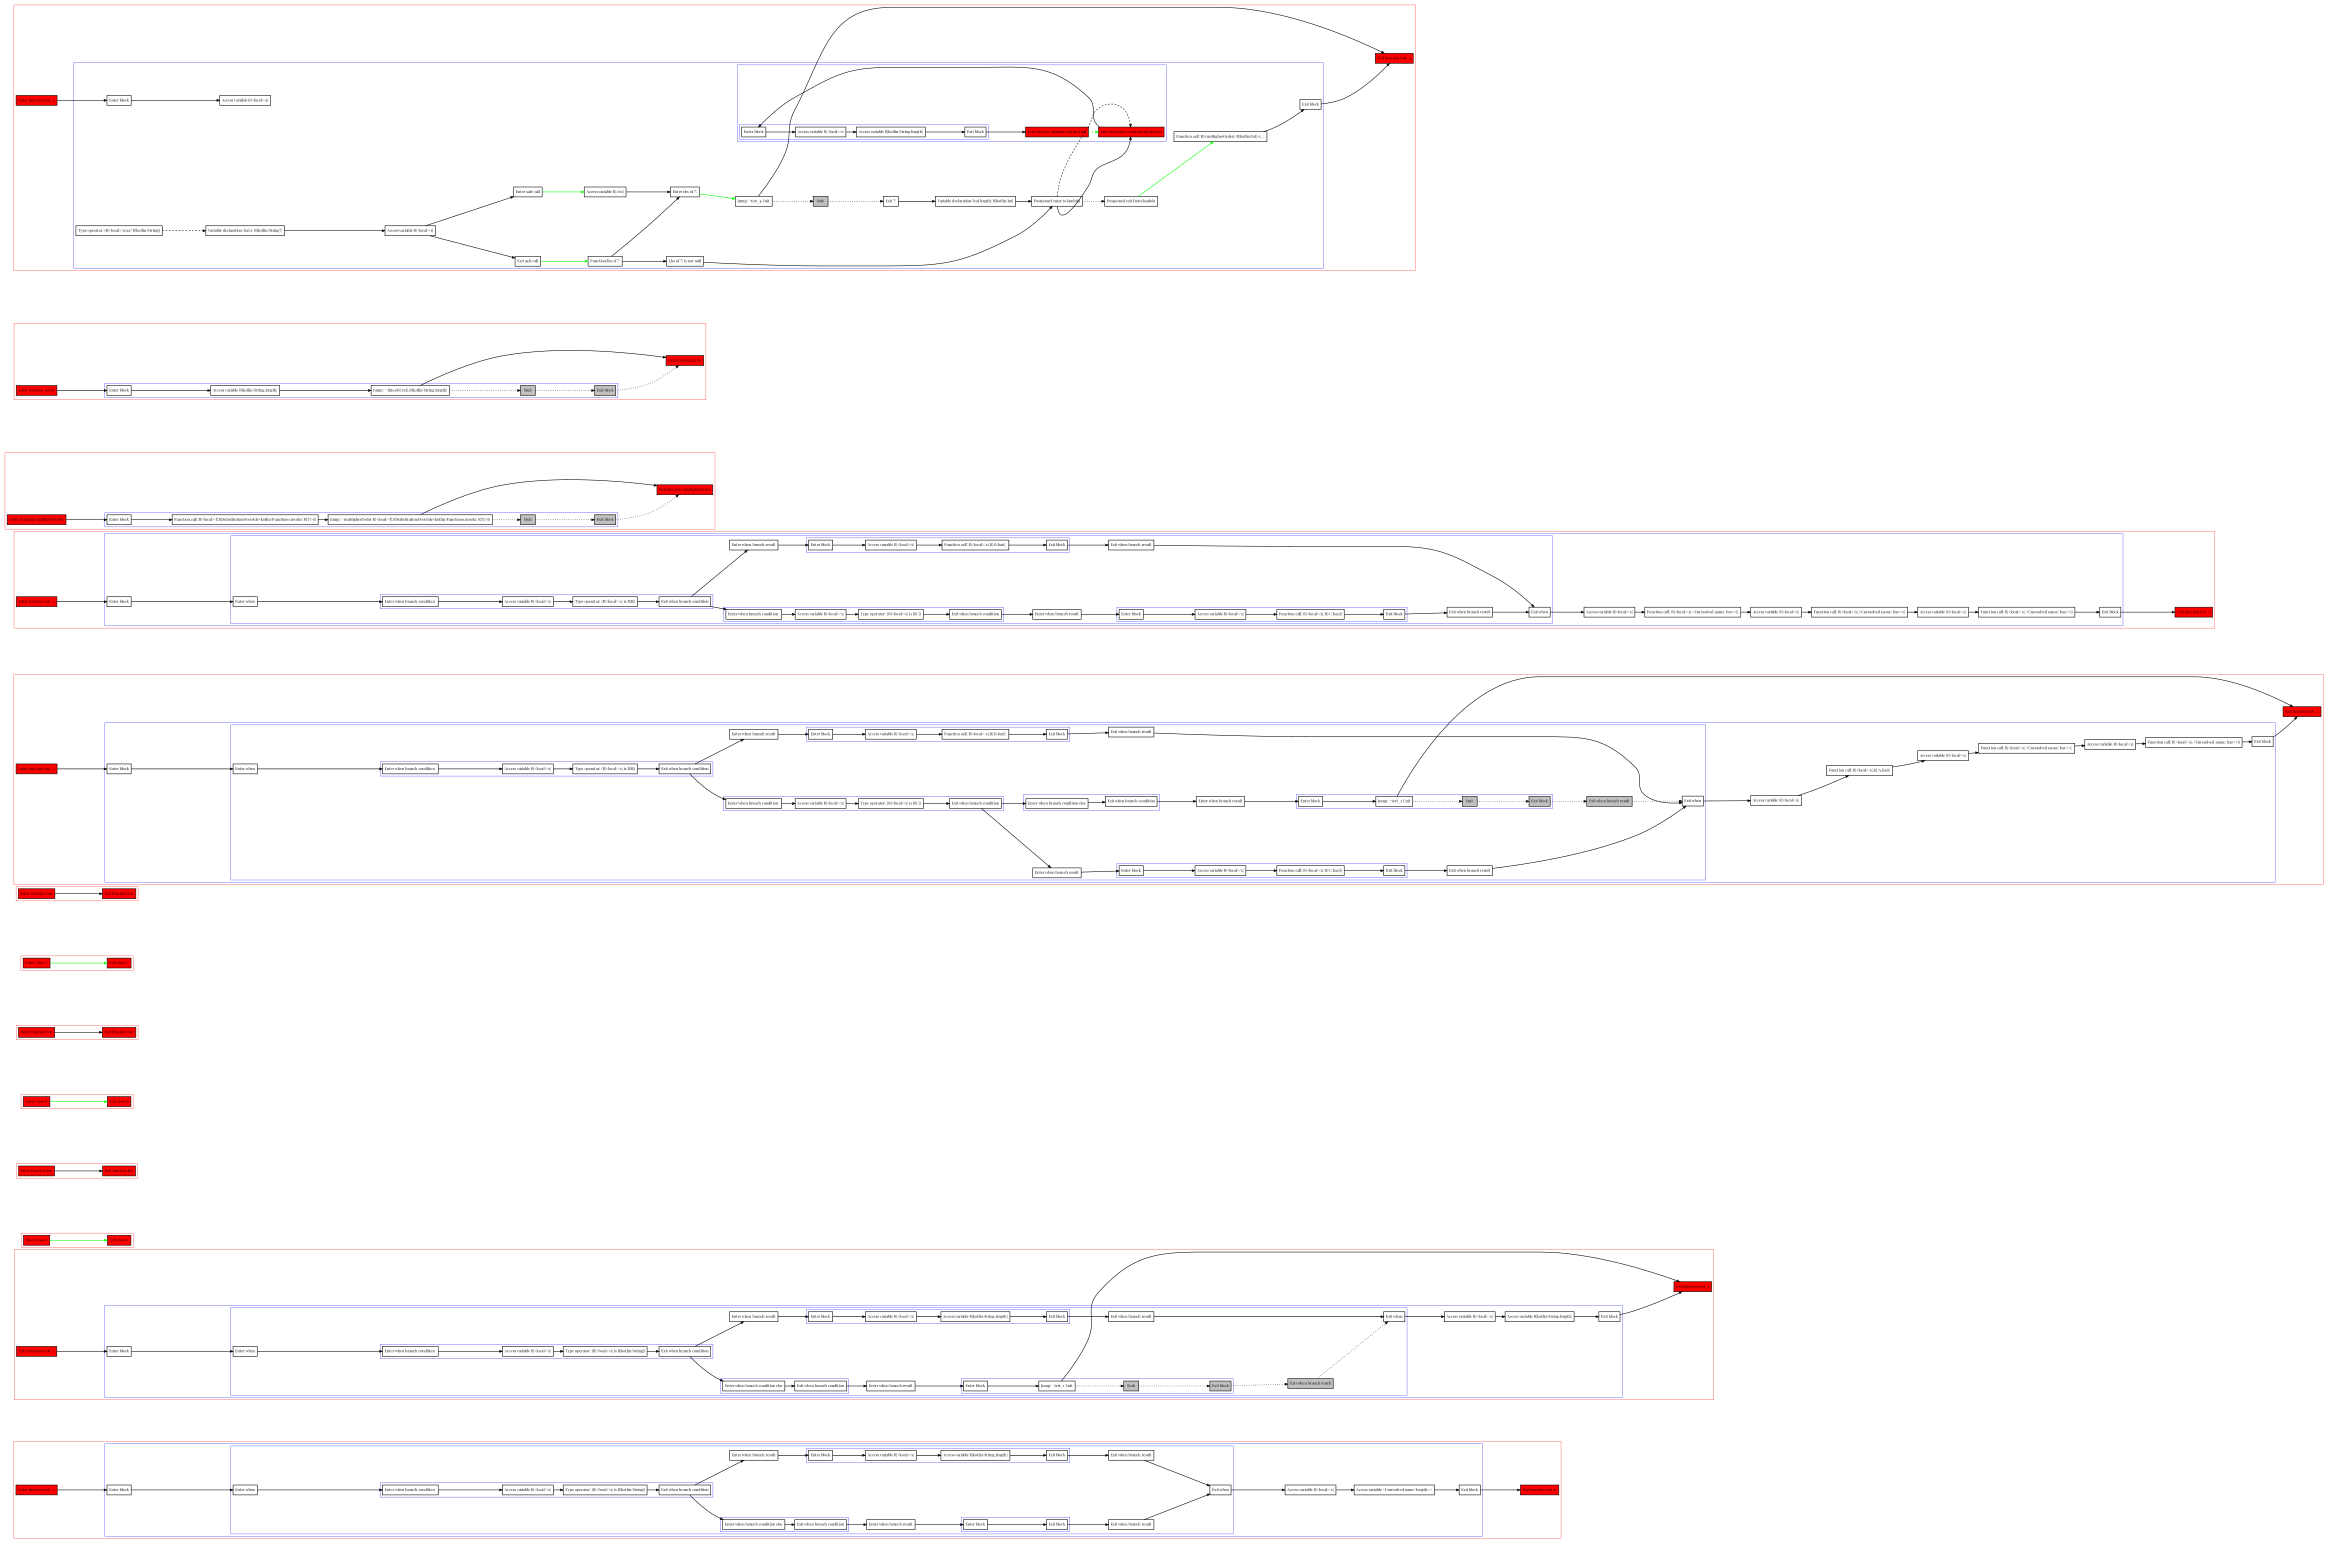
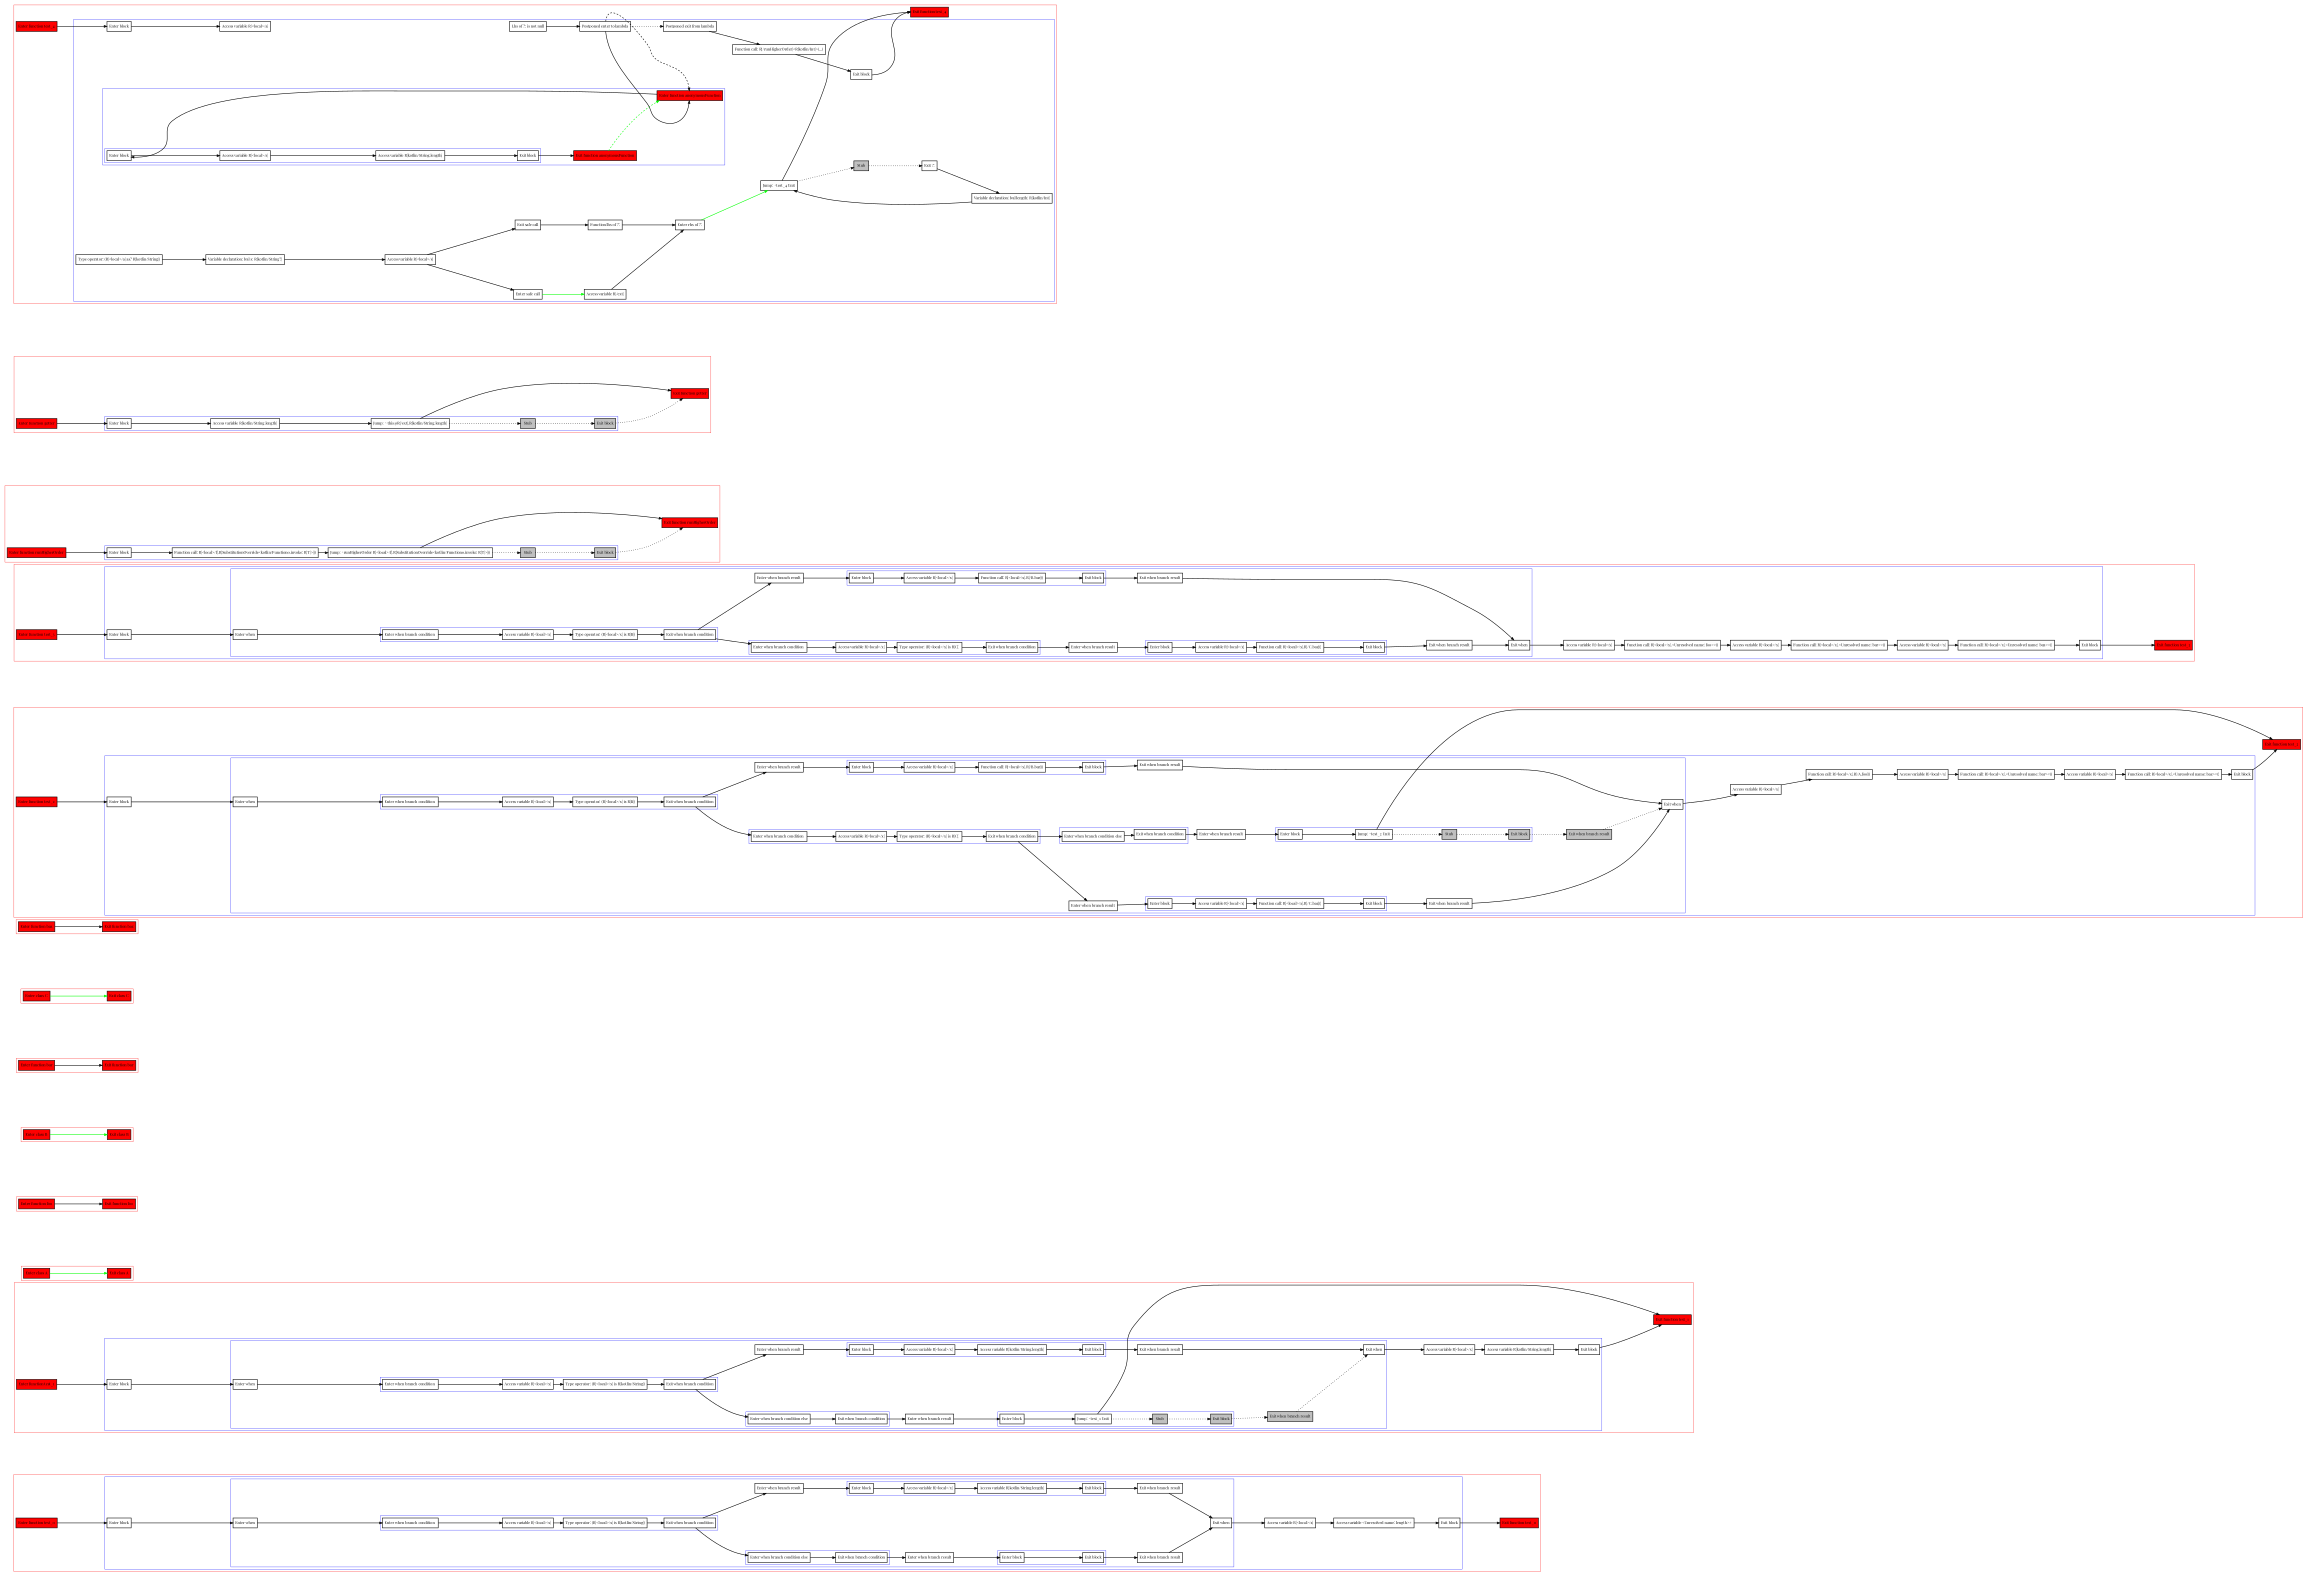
edge "Postponed exit from lambda" -> "Function call: R|/runHigherOrder|<R|kotlin/Int|>(...)": color green -> black
edge "Variable declaration: lval length: R|kotlin/Int|" -> "Postponed enter to lambda": now "Variable declaration: lval length: R|kotlin/Int|" -> "Jump: ^test_4 Unit"
edge "Type operator: (R|<local>/a| as? R|kotlin/String|)" -> "Variable declaration: lval s: R|kotlin/String?|": style dashed -> solid
edge "Exit safe call" -> "Function lhs of ?:": color green -> black
edge "Function lhs of ?:" -> "Lhs of ?: is not null": removed
